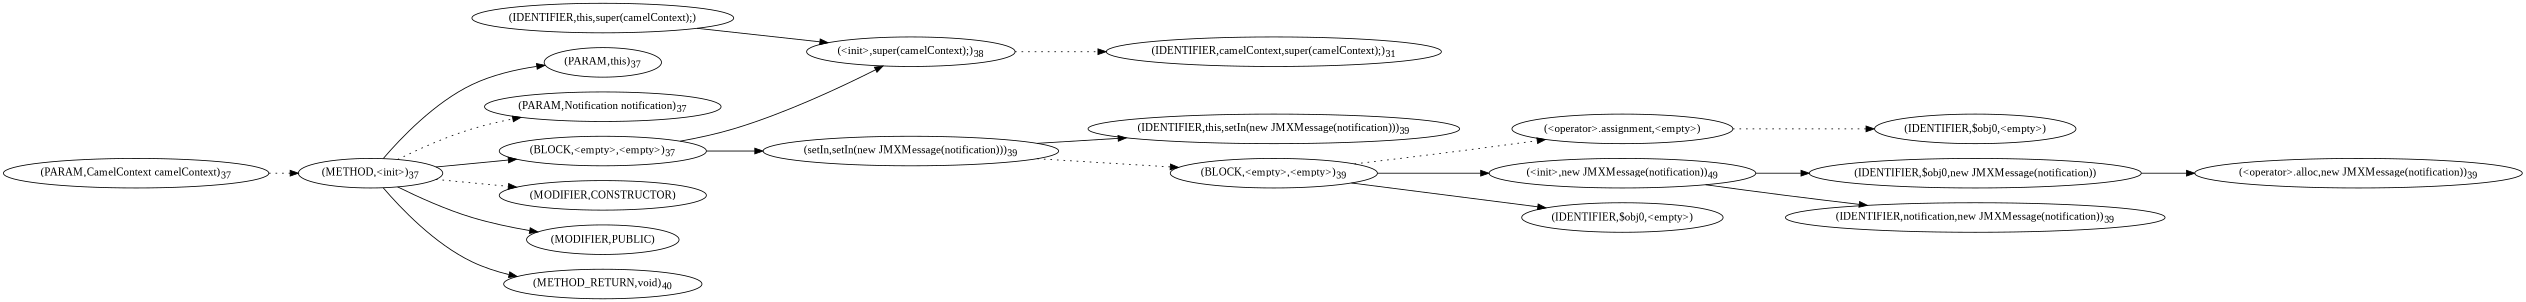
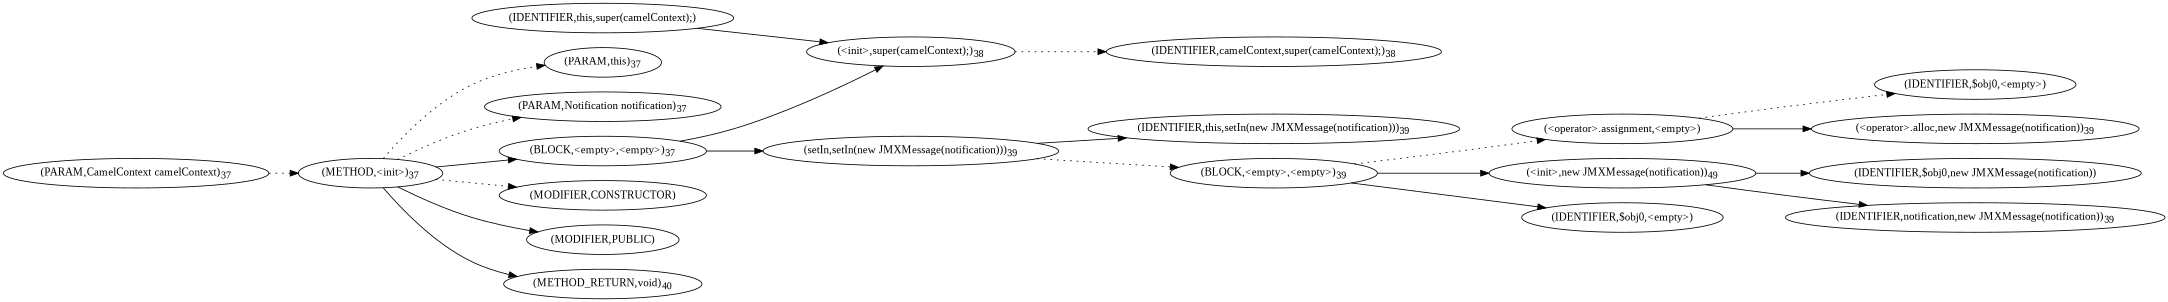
node "(IDENTIFIER,camelContext,super(camelContext);)": text "31" -> "38"
edge "(METHOD,<init>)" -> "(PARAM,this)": style solid -> dotted
edge "(IDENTIFIER,$obj0,new JMXMessage(notification))" -> "(<operator>.alloc,new JMXMessage(notification))": now "(<operator>.assignment,<empty>)" -> "(<operator>.alloc,new JMXMessage(notification))"
